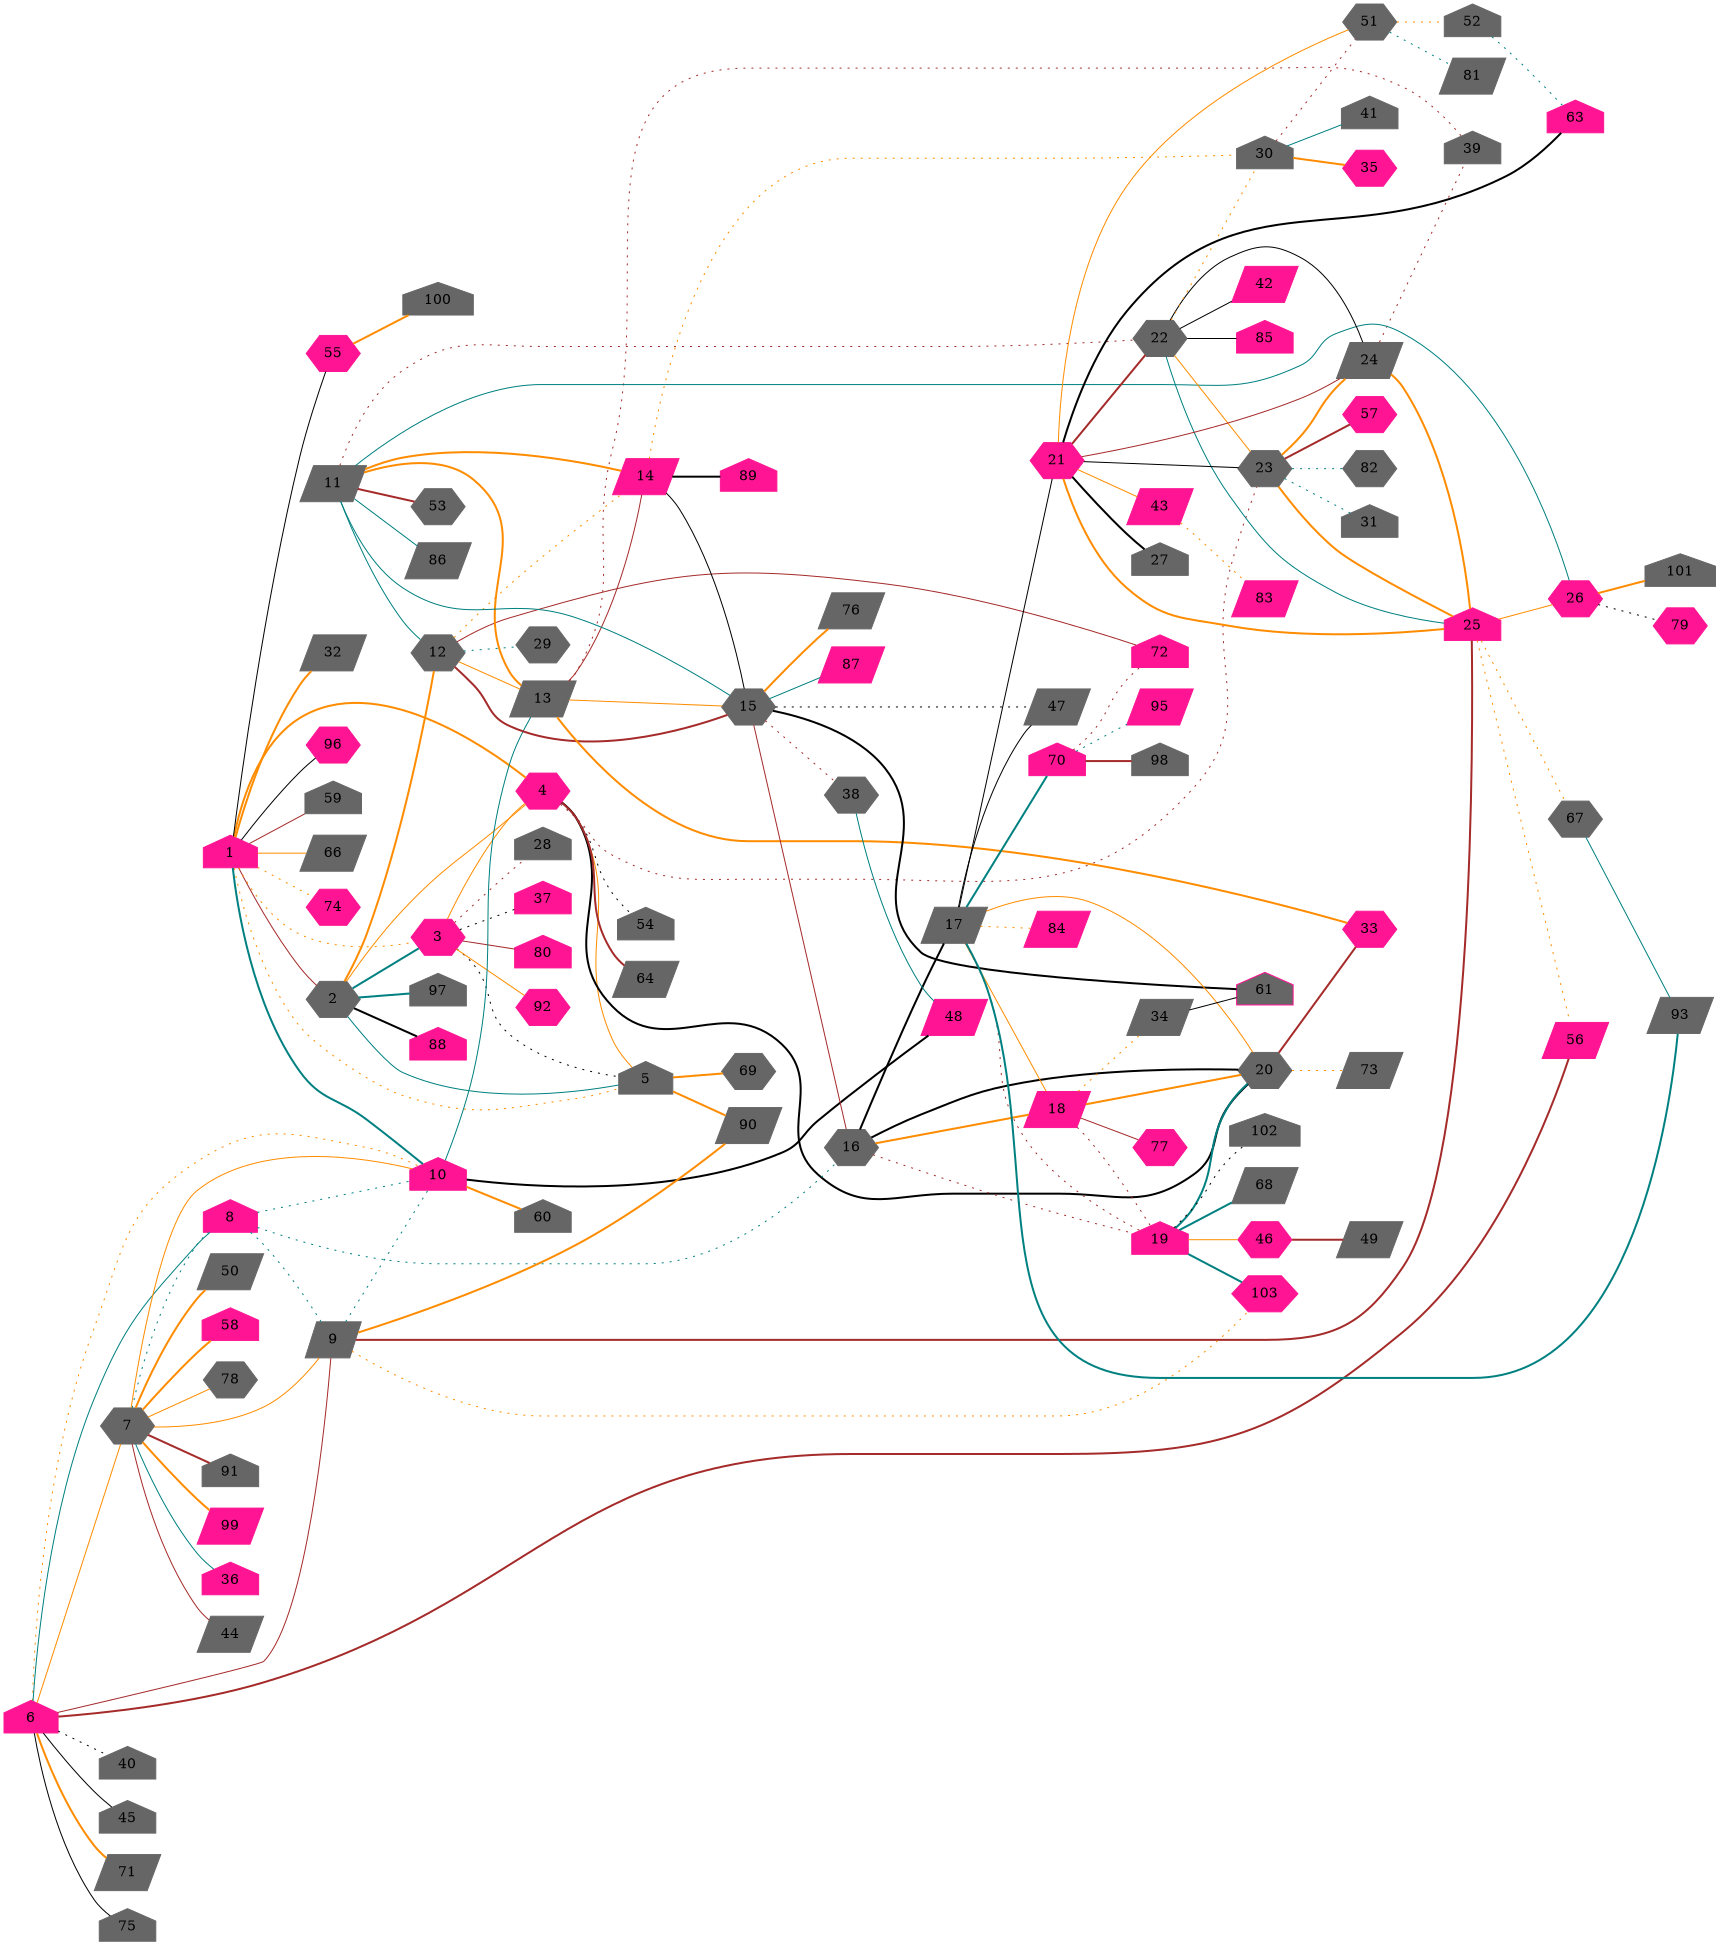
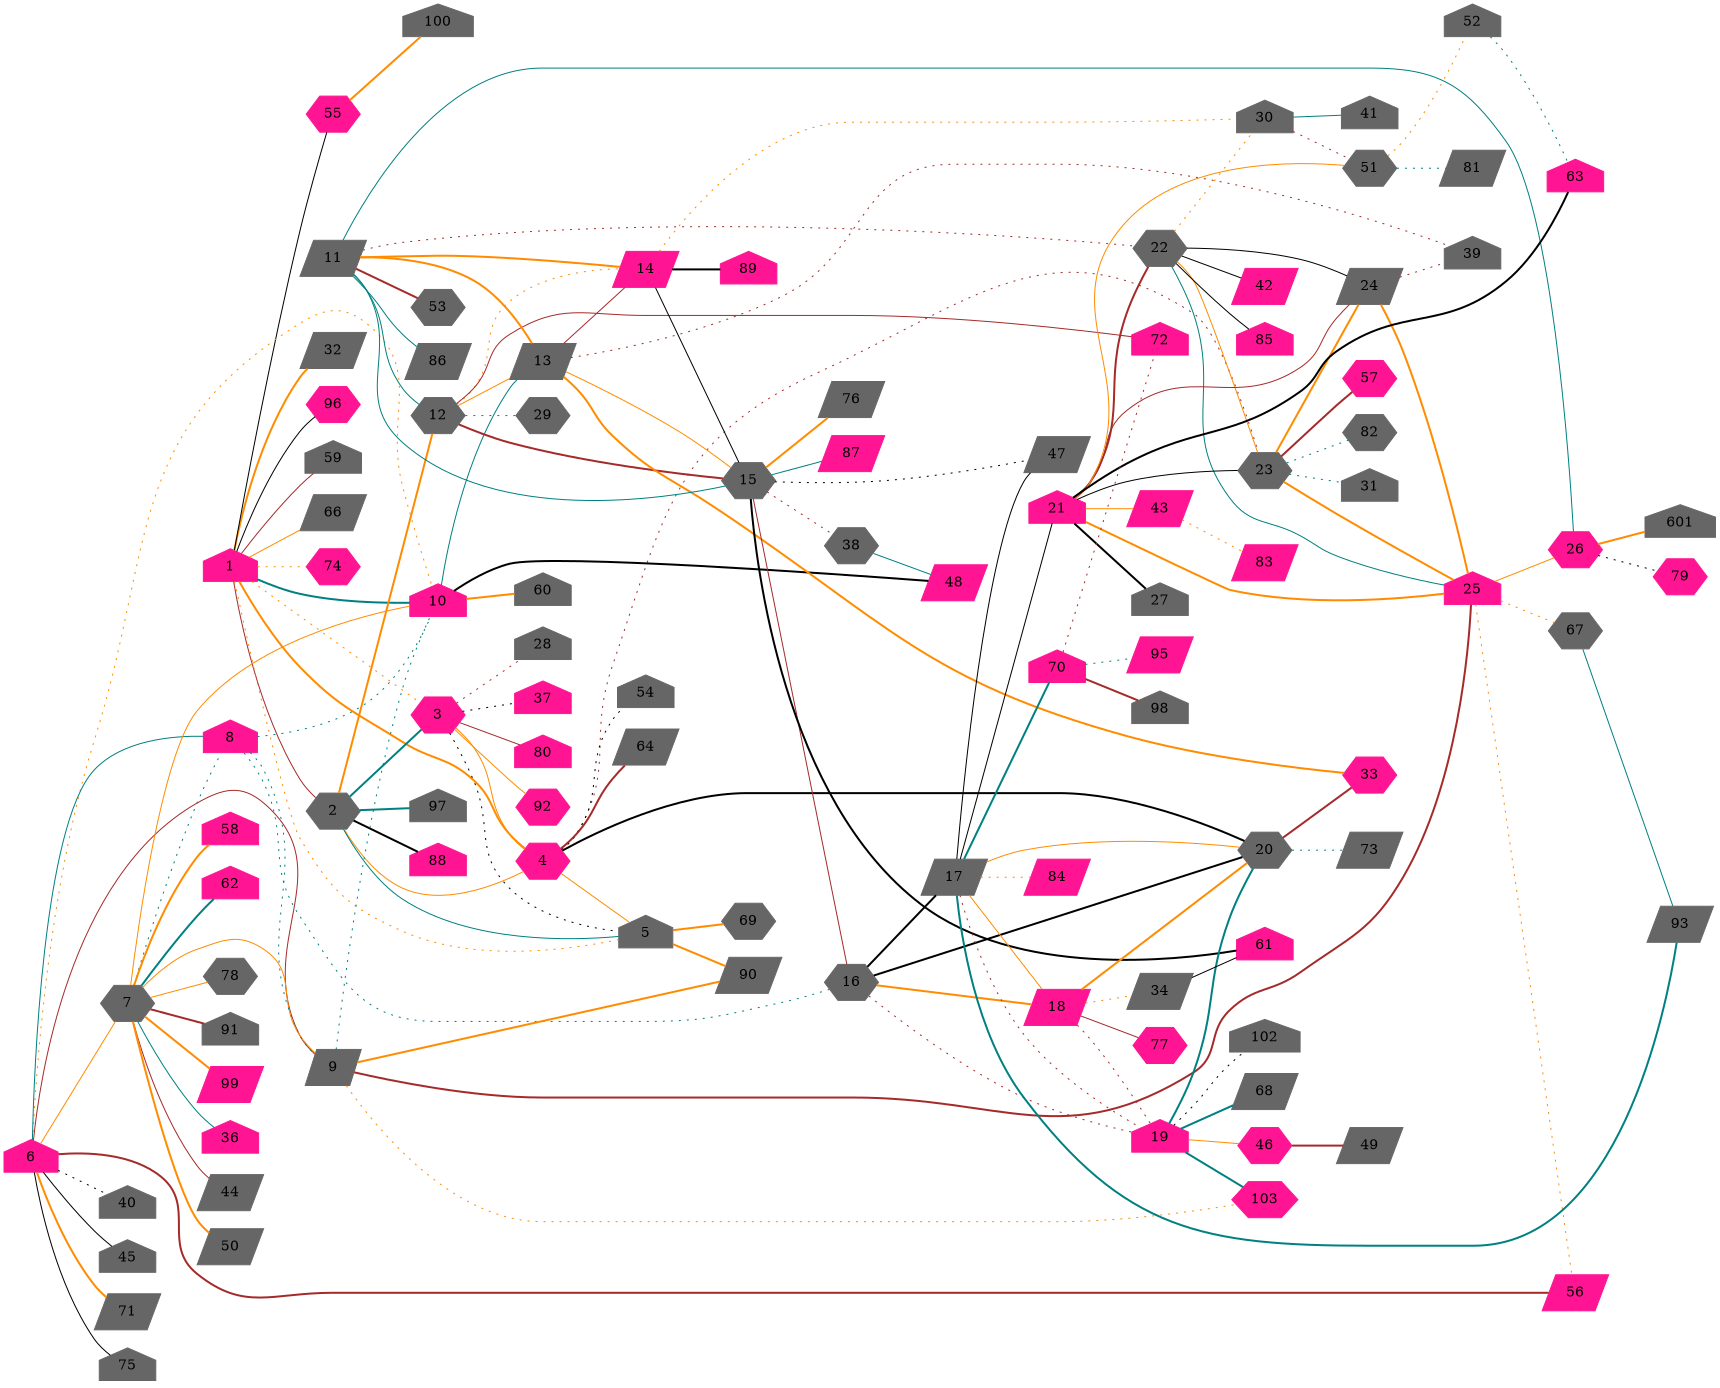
node "35": removed
node "21": shape hexagon -> house
node "101": label "101" -> "601"
node "62": added
node "61": fillcolor gray40 -> deeppink
edge "20" -- "73": color darkorange -> teal
